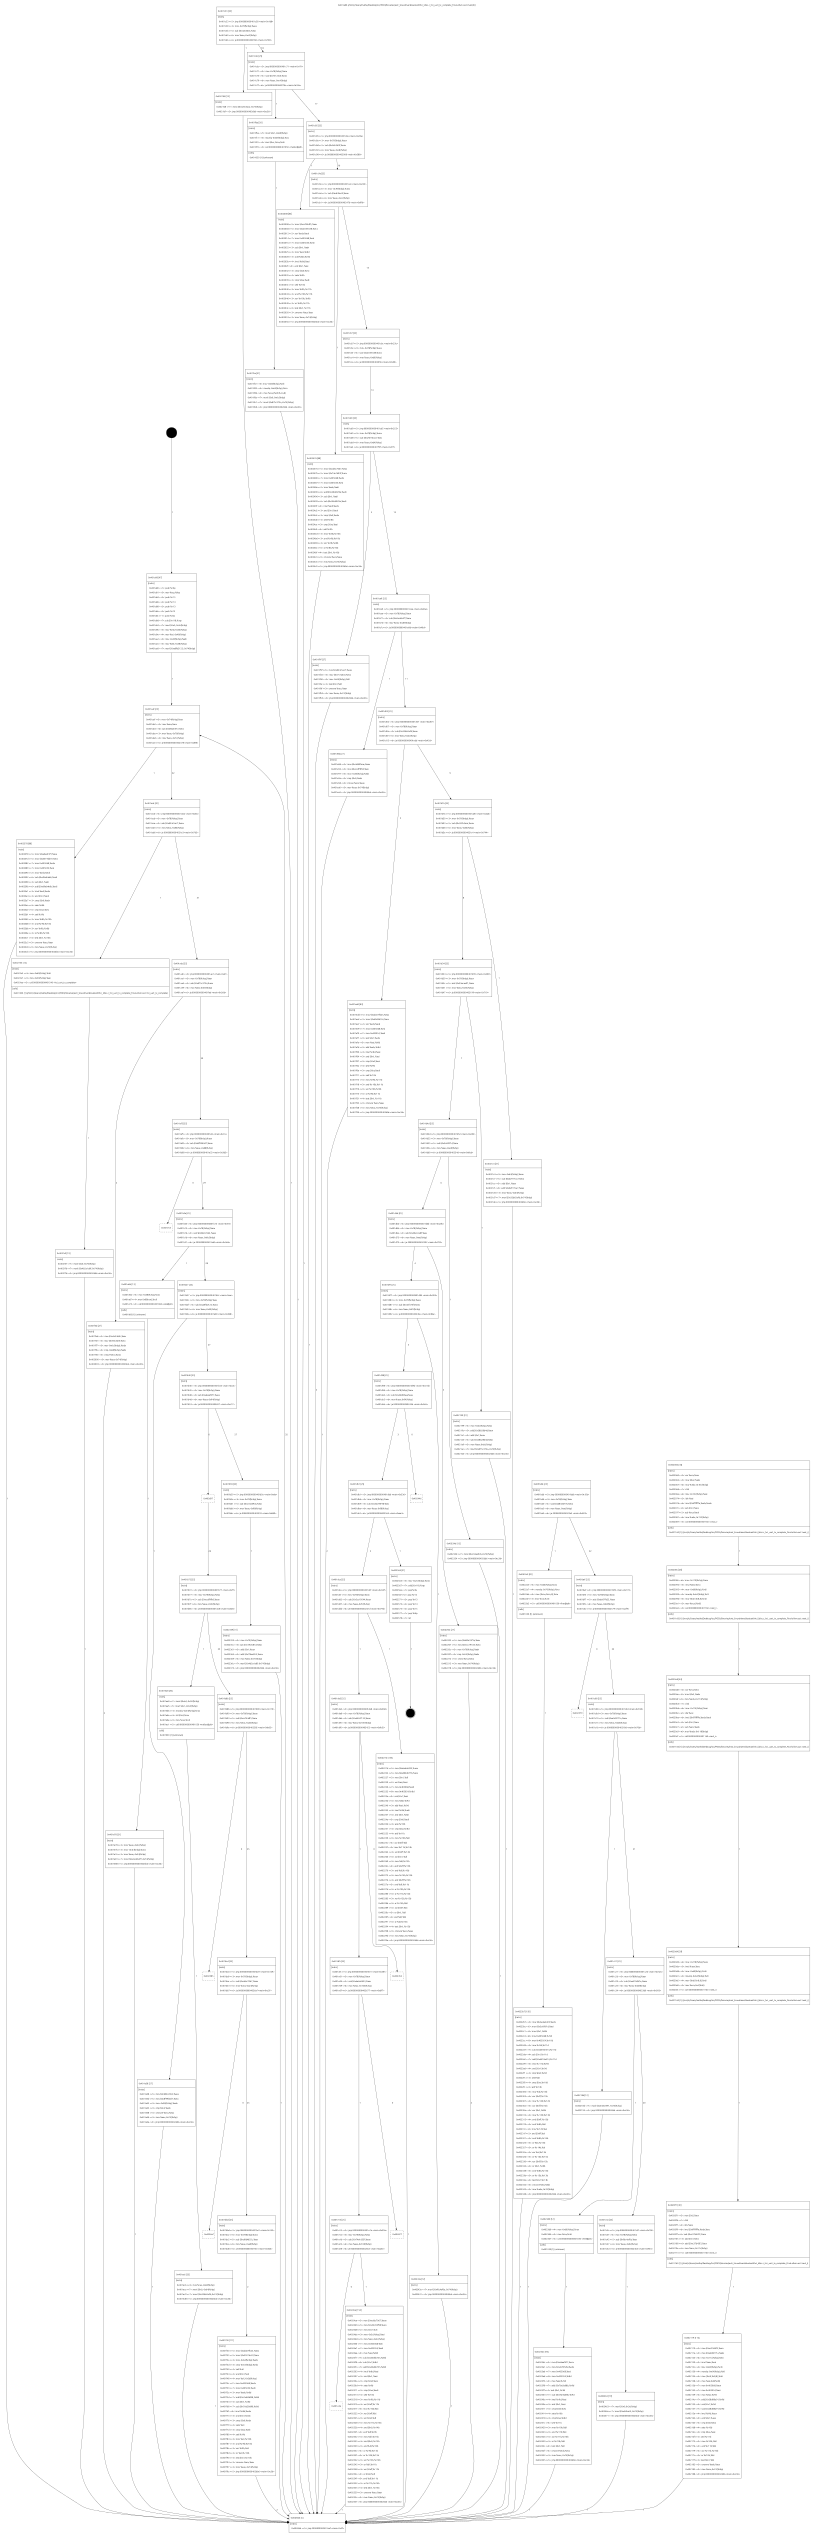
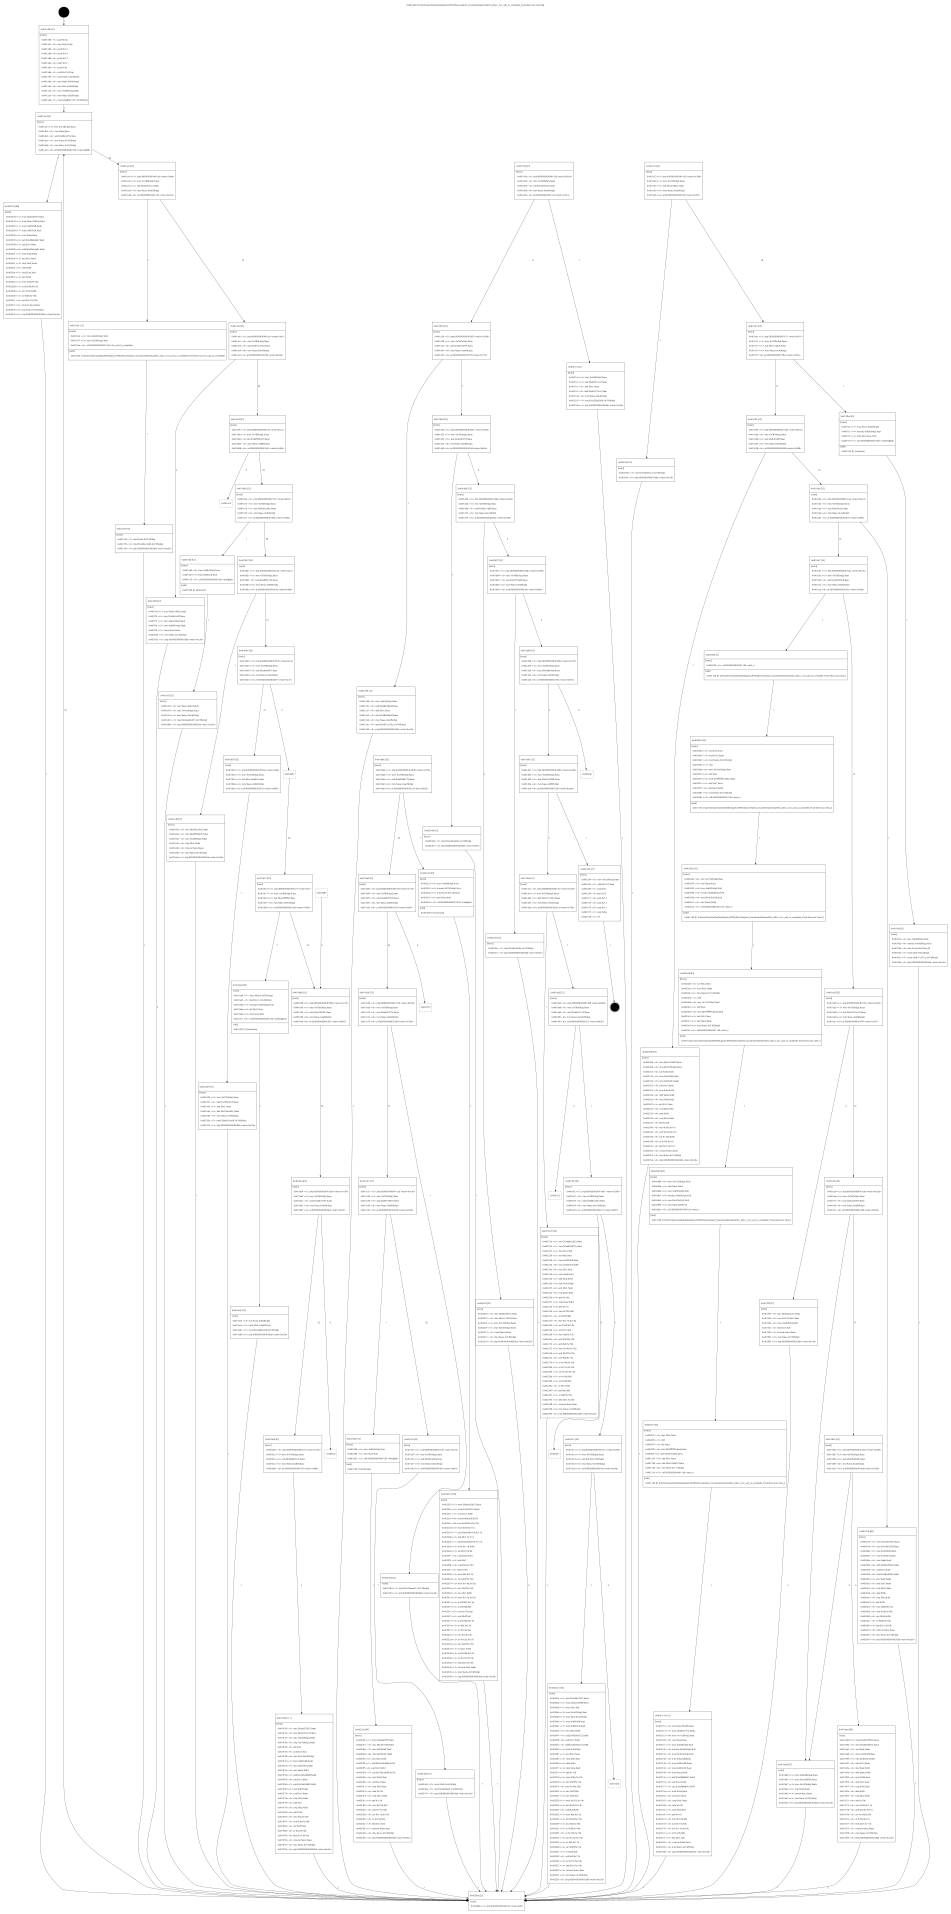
node "0x40205b [5]": added
edge "0x401d02 [25]" -> "0x401d1b [25]": now "0x401d02 [25]" -> "0x401e8d [27]"
edge "0x401b8b [25]" -> "0x402585": reversed
